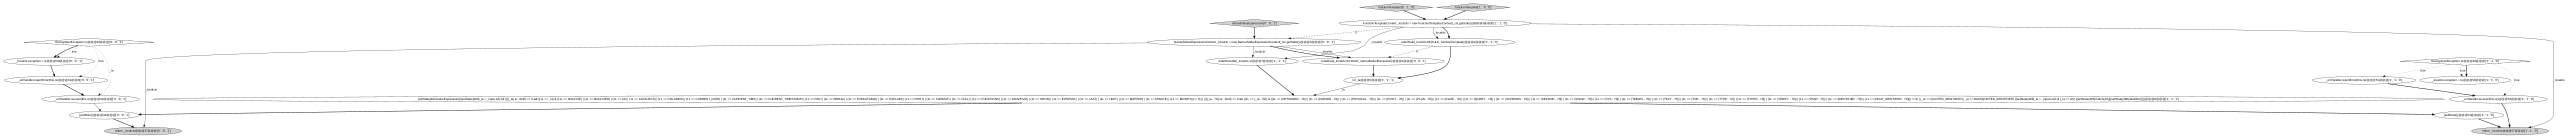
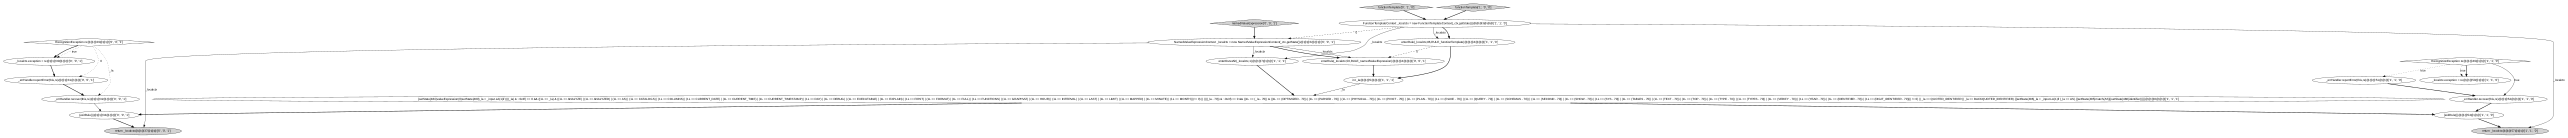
edge "RecognitionException re@@@29@@@['0', '0', '1']" -> "_errHandler.reportError(this,re)@@@31@@@['0', '0', '1']": label "true" -> "0"
edge "RecognitionException re@@@49@@@['1', '1', '0']" -> "_errHandler.recover(this,re)@@@52@@@['1', '1', '0']": style dotted -> solid
edge "_errHandler.recover(this,re)@@@52@@@['1', '1', '0']" -> "return _localctx@@@57@@@['1', '1', '0']": now "_errHandler.recover(this,re)@@@52@@@['1', '1', '0']" -> "{exitRule()}@@@54@@@['1', '1', '0']"
